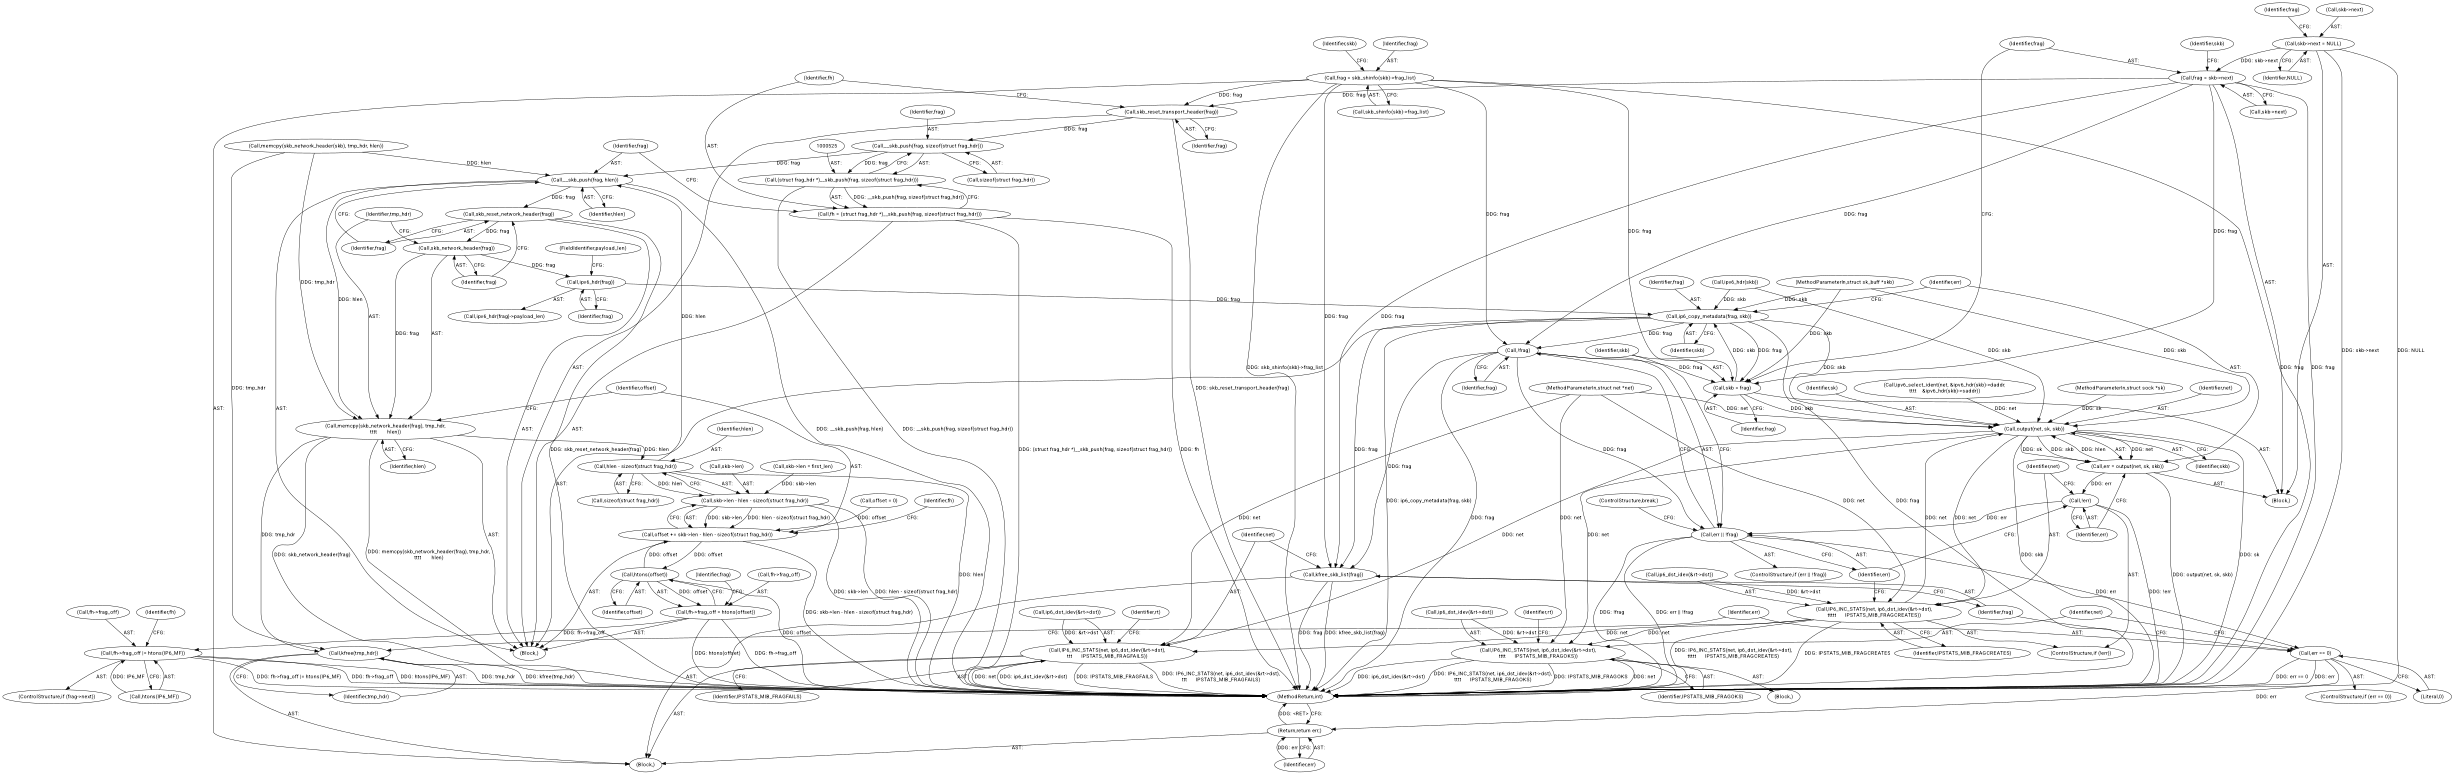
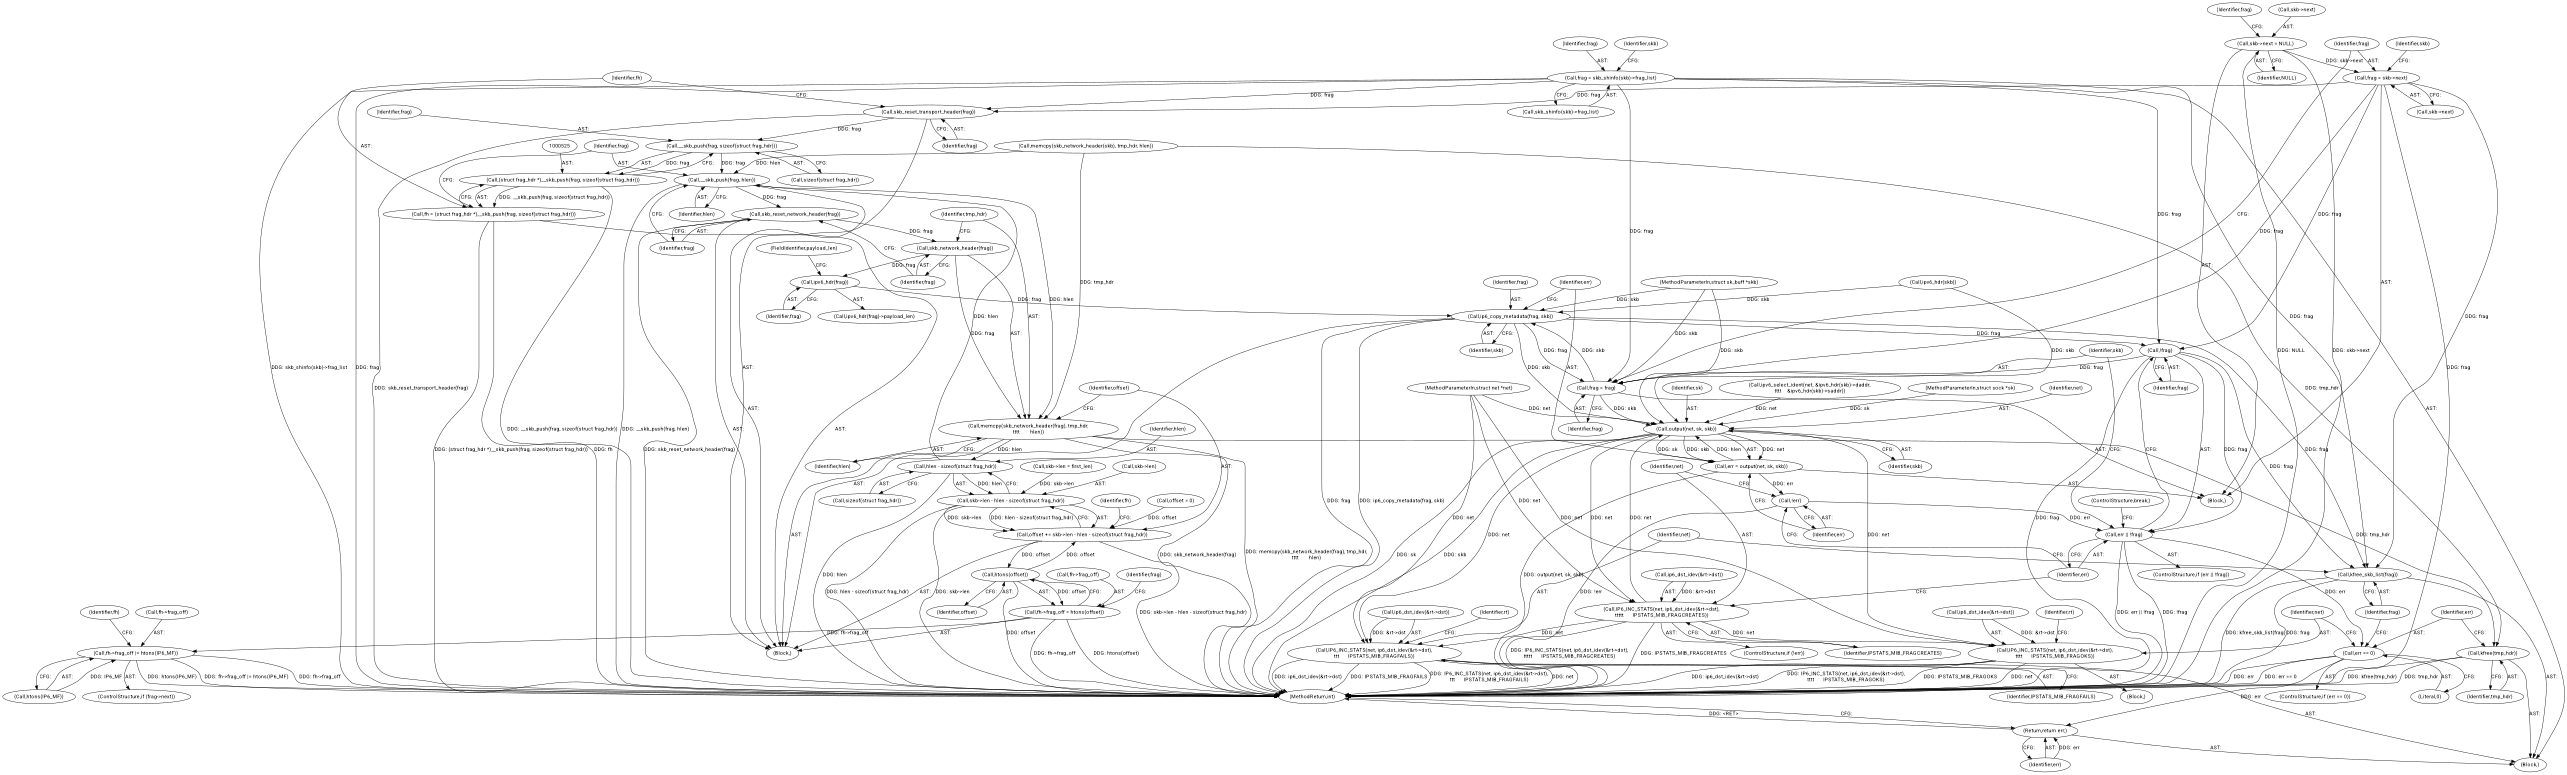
node "(Call,skb = frag)": label "(Call,skb = frag)" -> "(Call,frag = frag)"
edge "(Call,!err)" -> "(ControlStructure,if (!err))": removed, label "AST:"
node "(Identifier,IPSTATS_MIB_FRAGOKS)": removed
